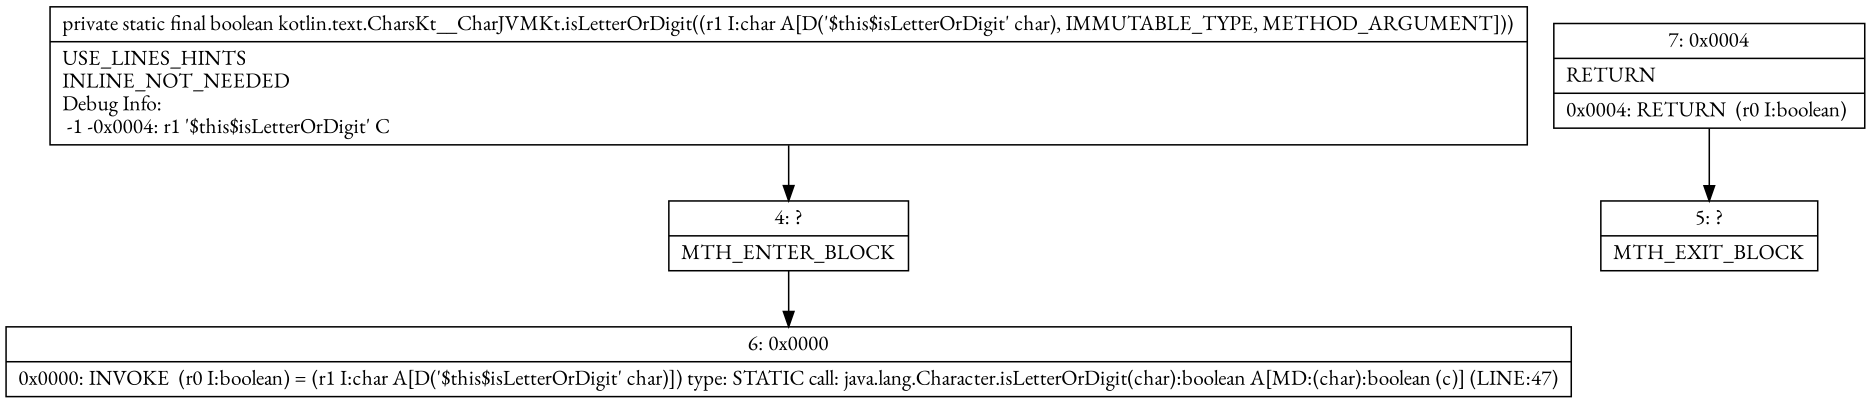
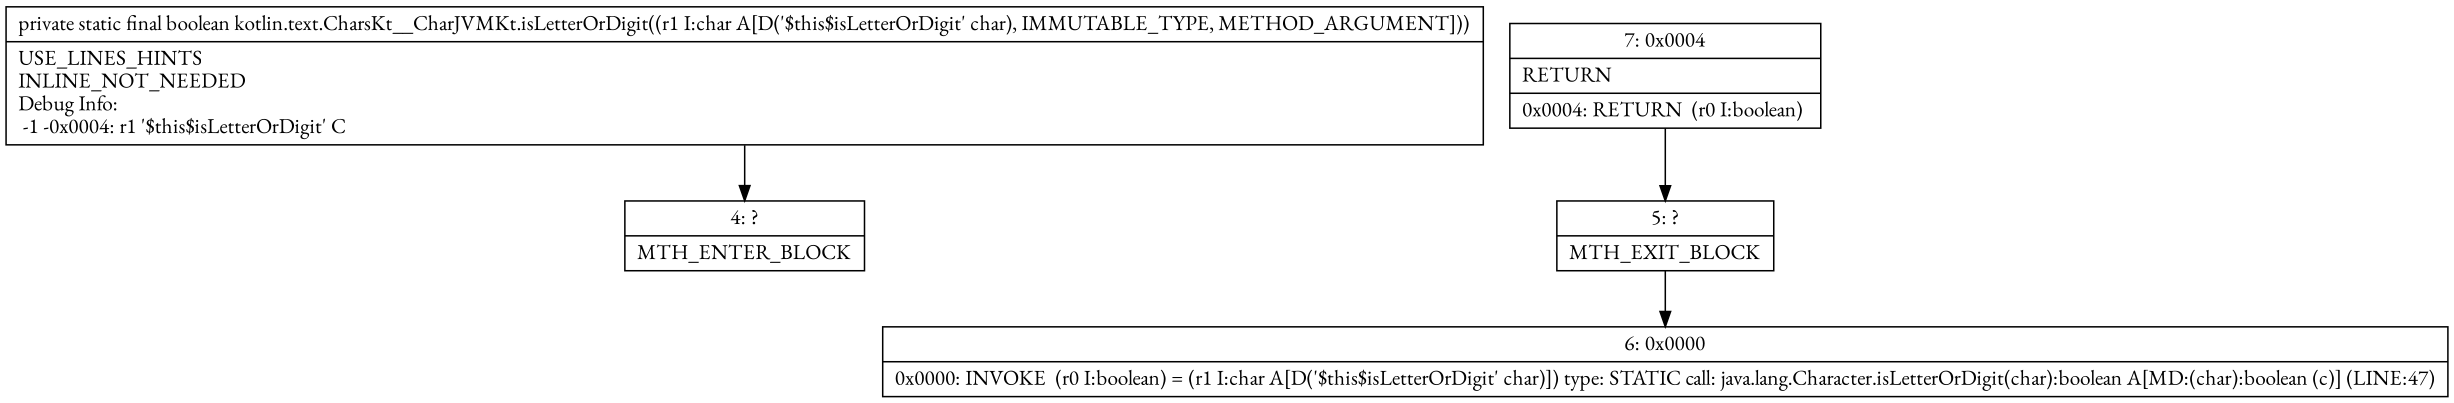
edge "4: ?" -> "6: 0x0000": now "5: ?" -> "6: 0x0000"
